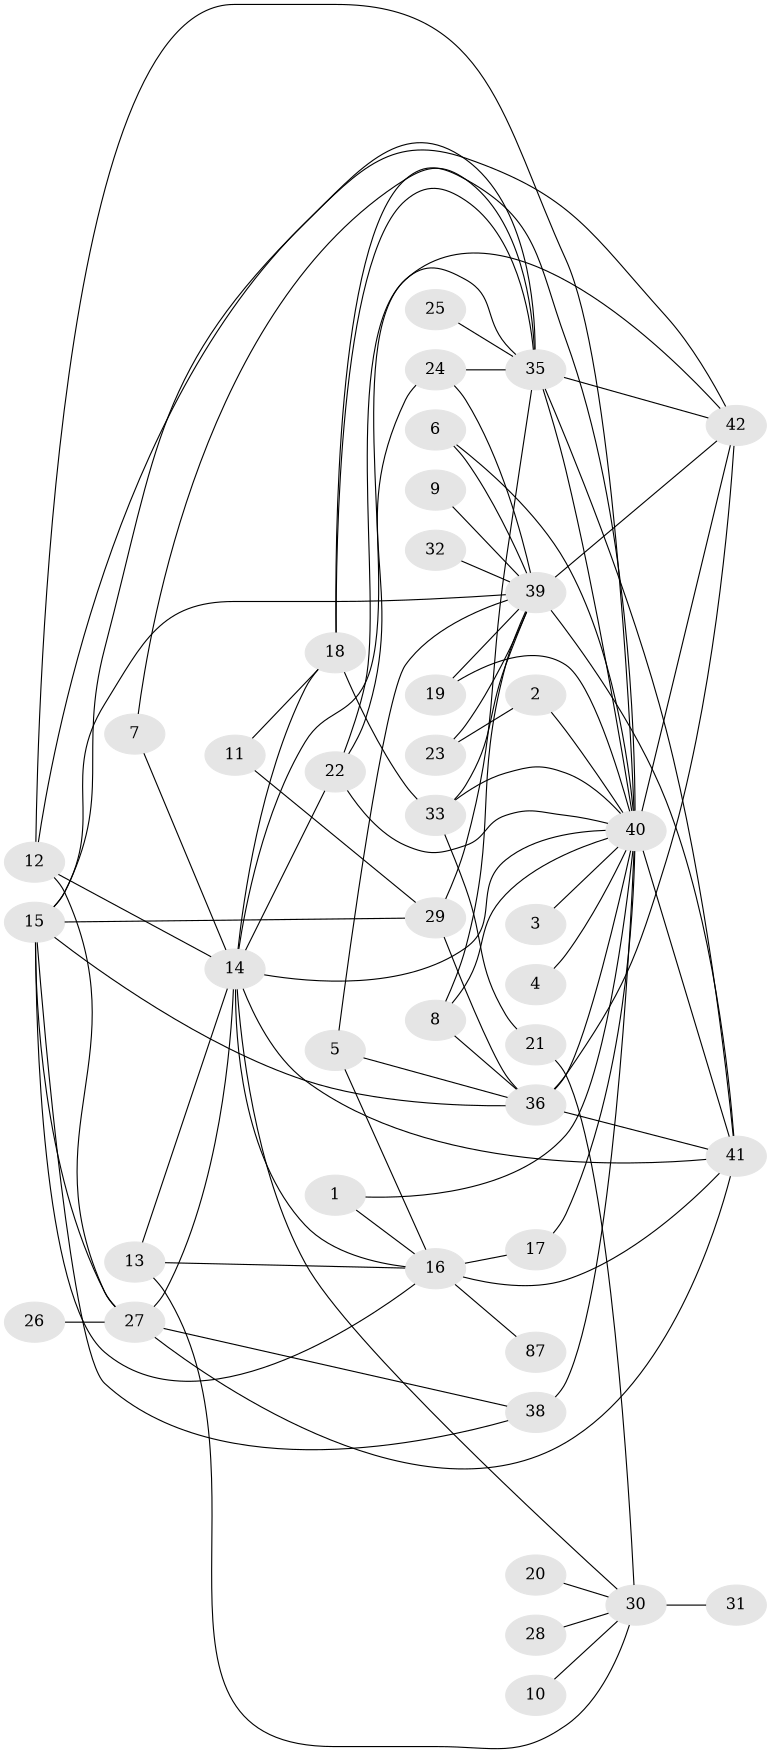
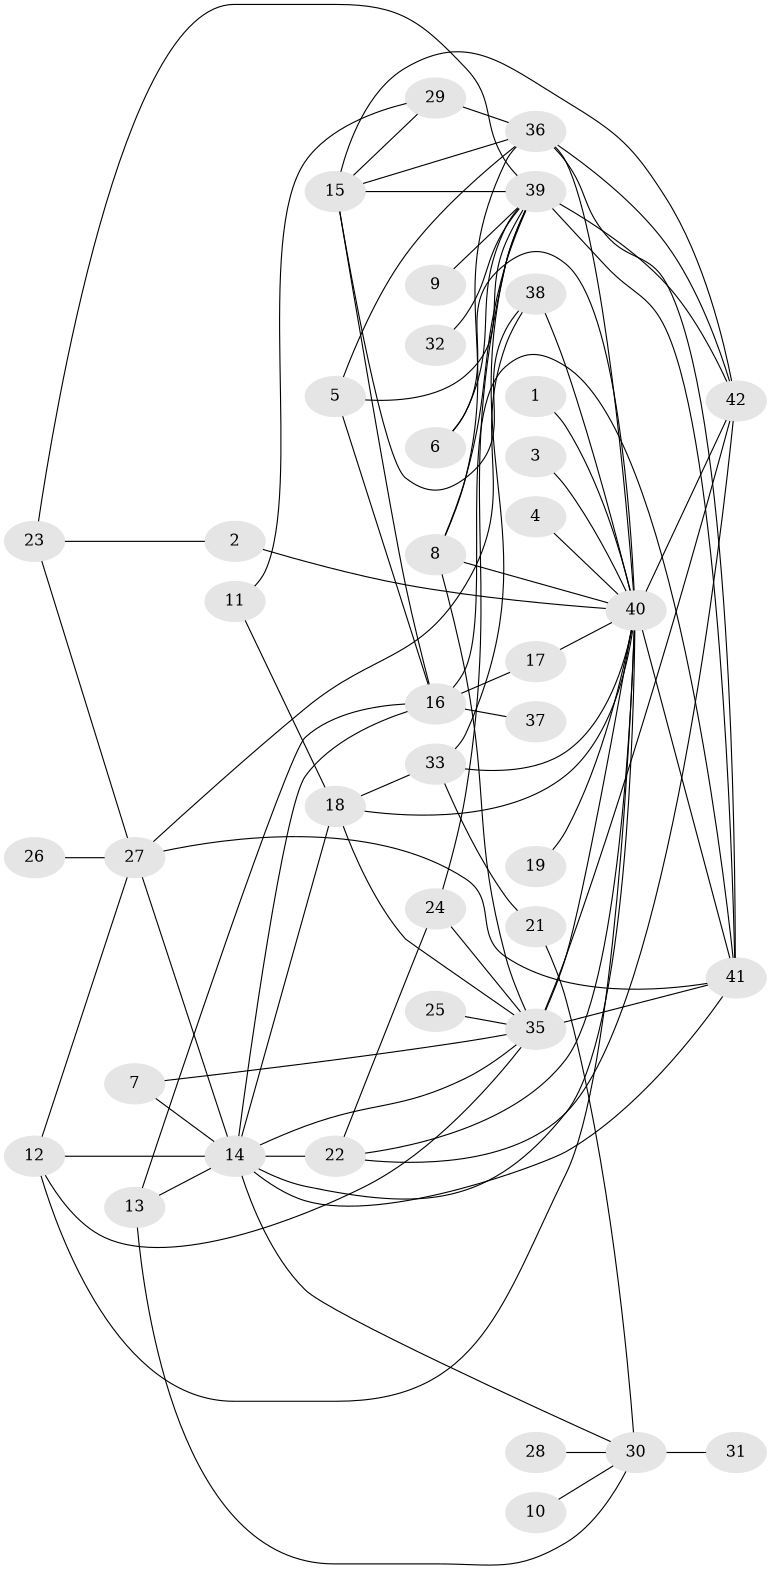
edge "39" -- "19": removed
edge "35" -- "29": now "35" -- "8"
edge "15" -- "27": now "23" -- "27"
edge "1" -- "16": removed
node "87": label "87" -> "37"
node "20": removed
